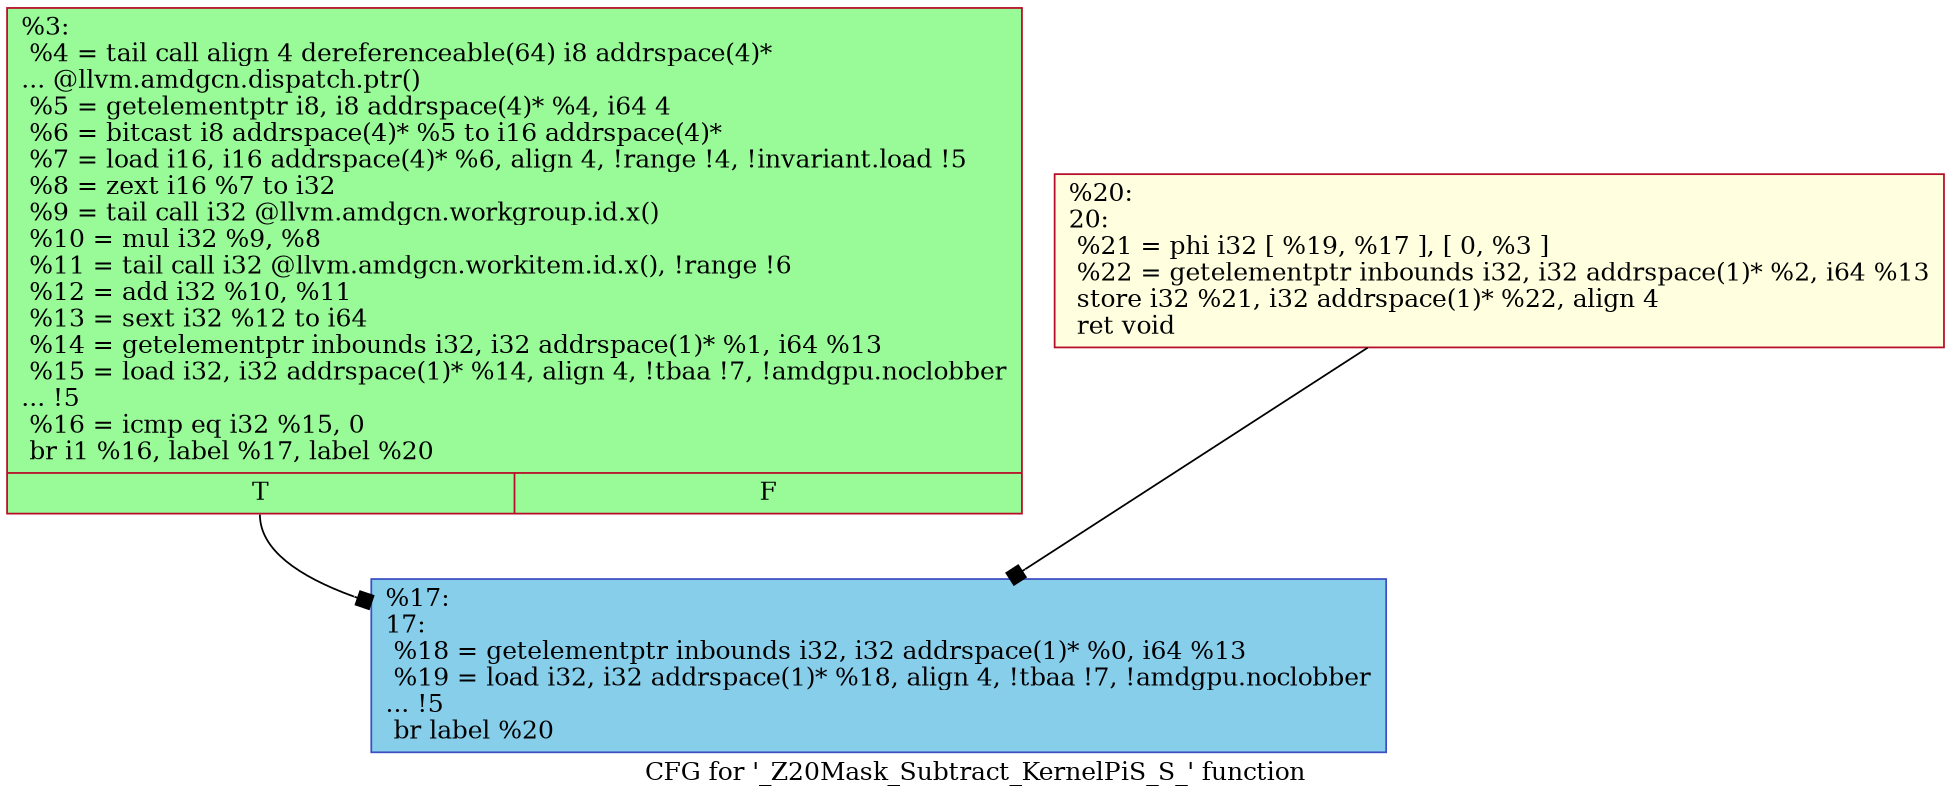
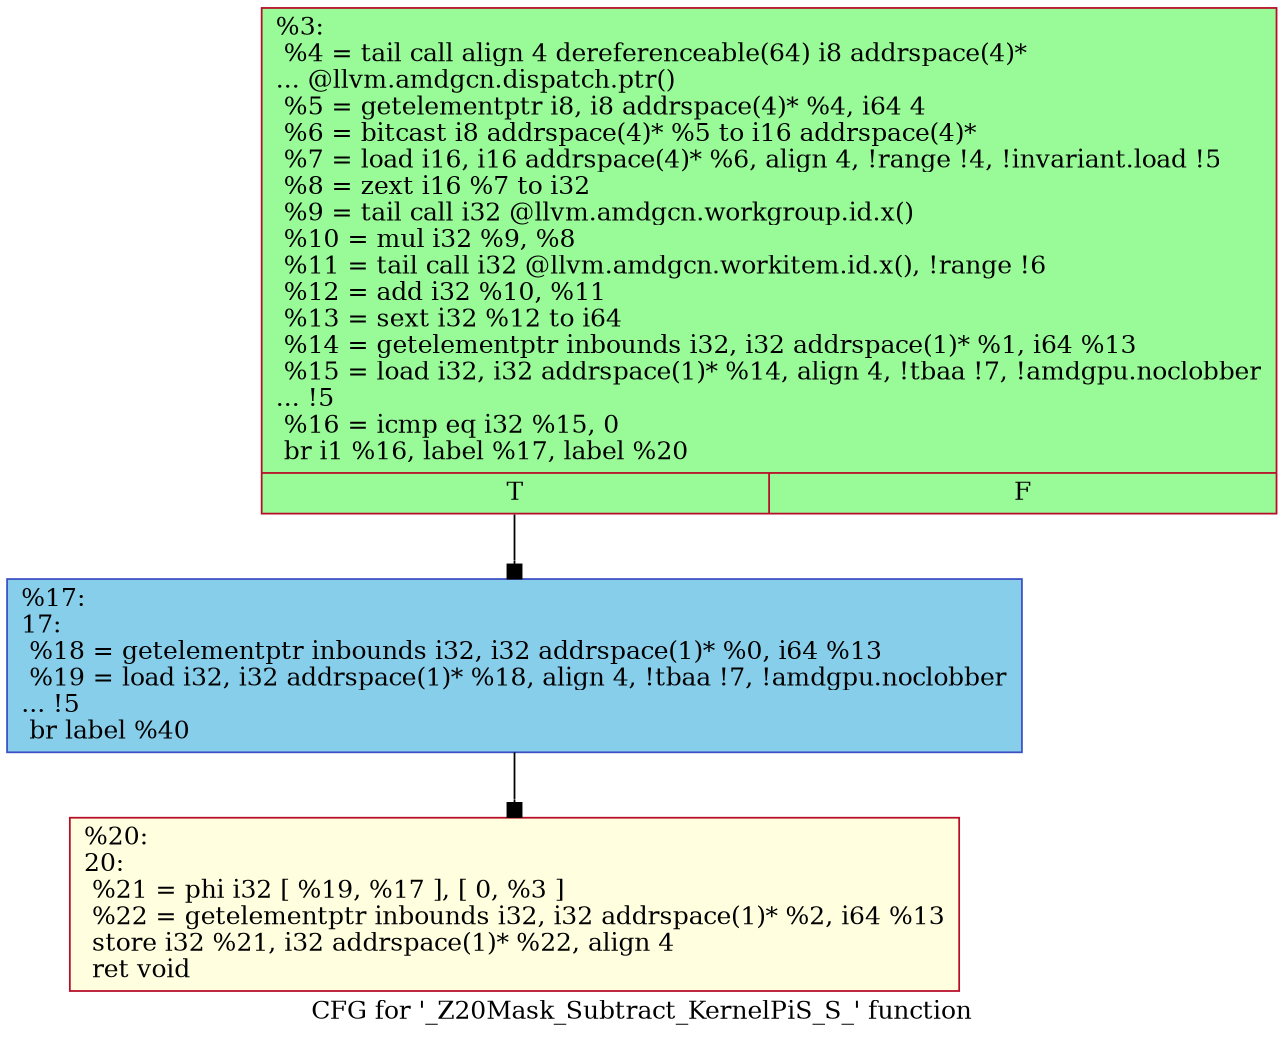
edge "%20:" -> "%17:": reversed
node "%17:": text "br label %20" -> "br label %40"
